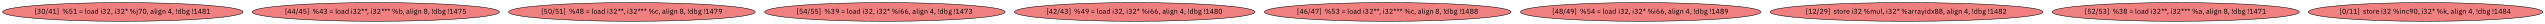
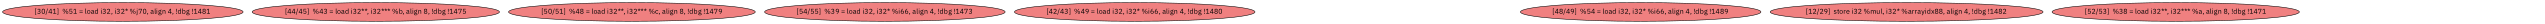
node "[46/47]  %53 = load i32**, i32*** %c, align 8, !dbg !1488": removed
node "[0/11]  store i32 %inc90, i32* %k, align 4, !dbg !1484": removed
